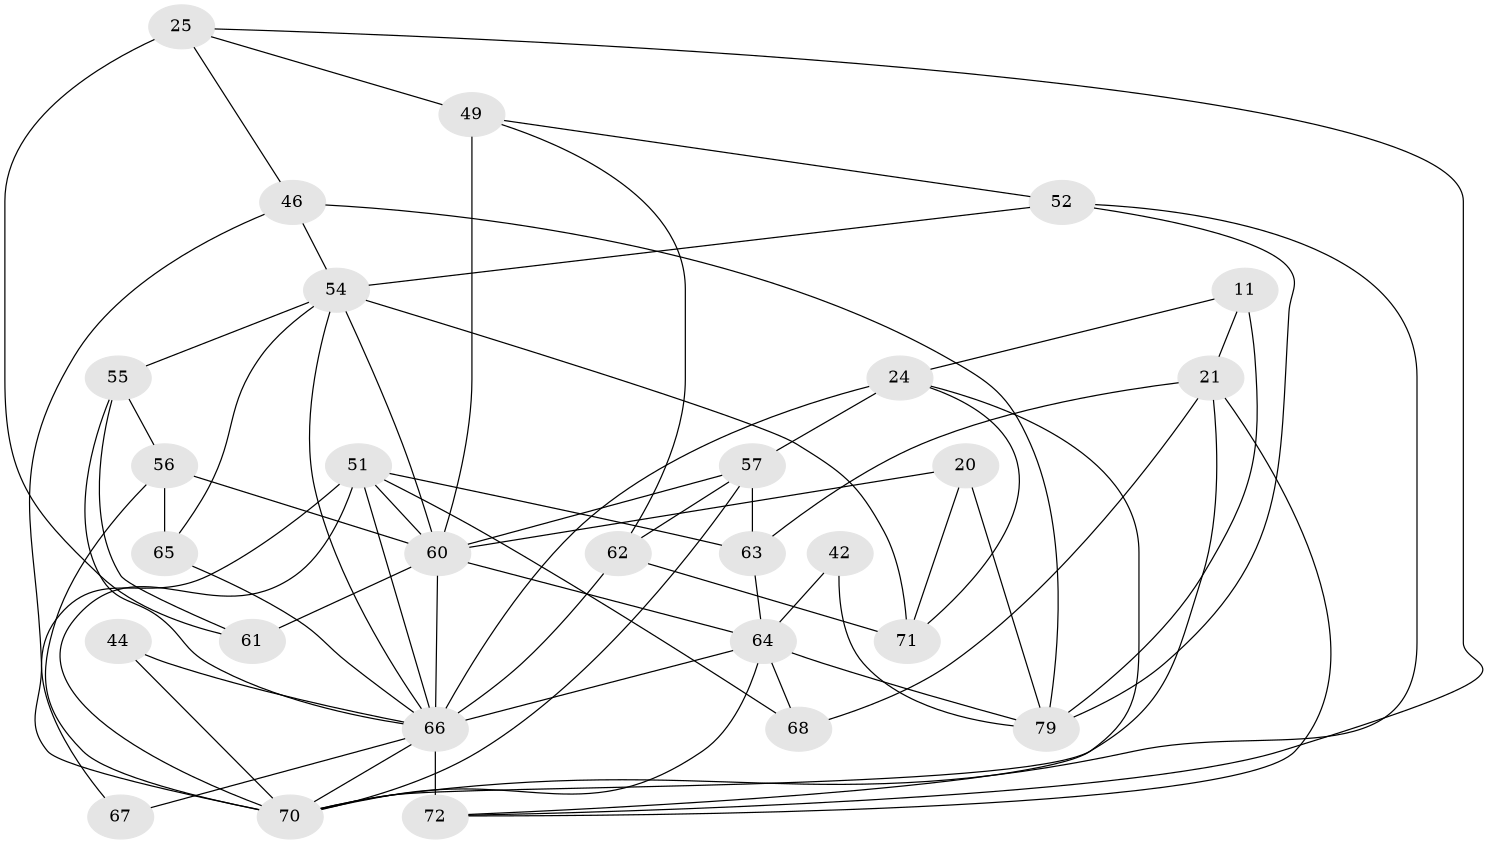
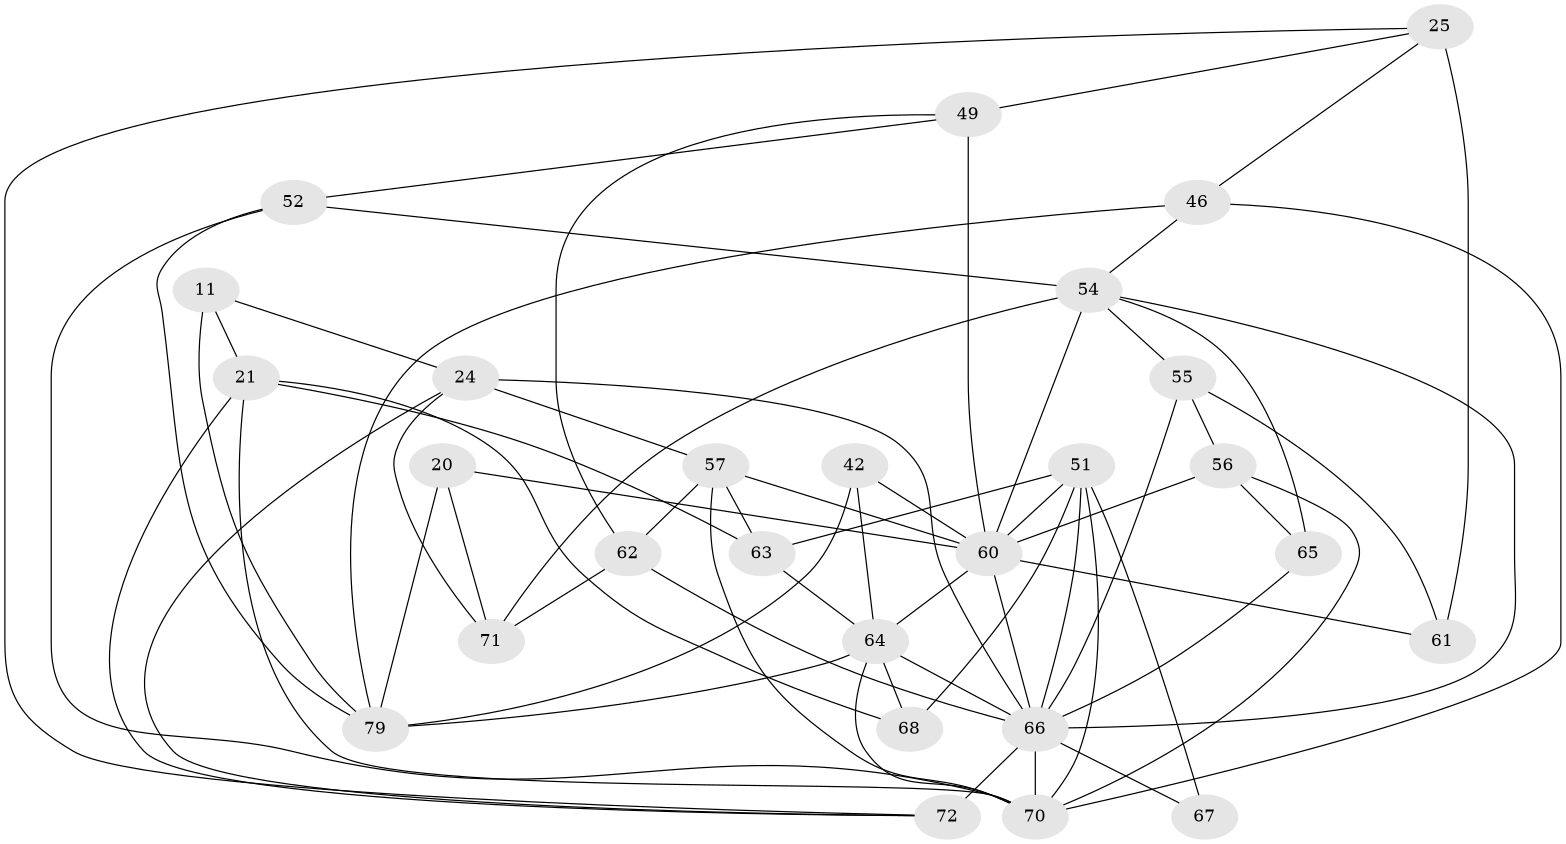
edge "42" -- "60": added
node "44": removed
